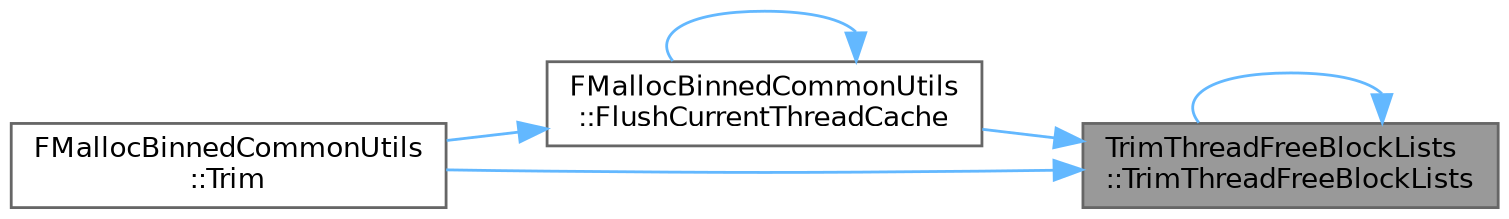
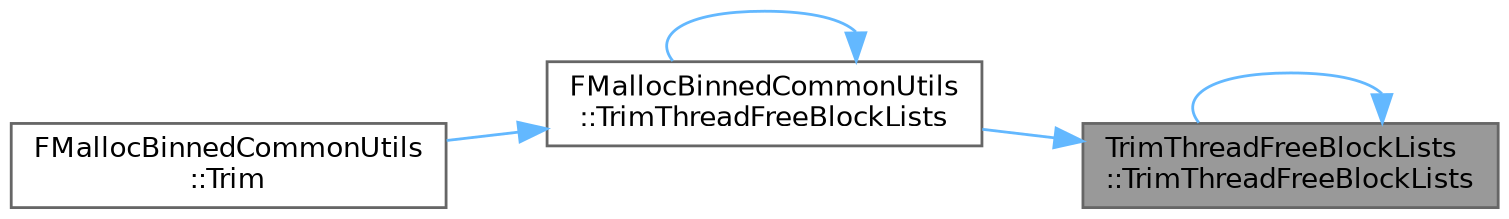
node "FMallocBinnedCommonUtils ::FlushCurrentThreadCache": label "FMallocBinnedCommonUtils ::FlushCurrentThreadCache" -> "FMallocBinnedCommonUtils ::TrimThreadFreeBlockLists"
edge "FMallocBinnedCommonUtils ::Trim" -> "TrimThreadFreeBlockLists ::TrimThreadFreeBlockLists": removed
